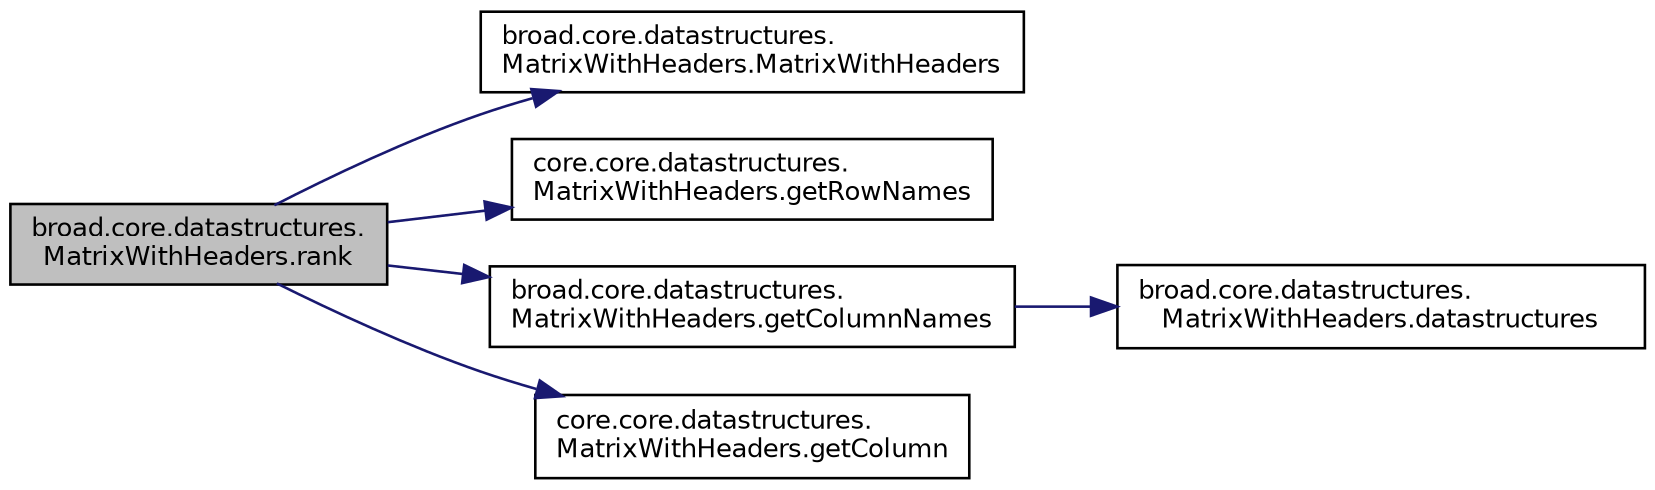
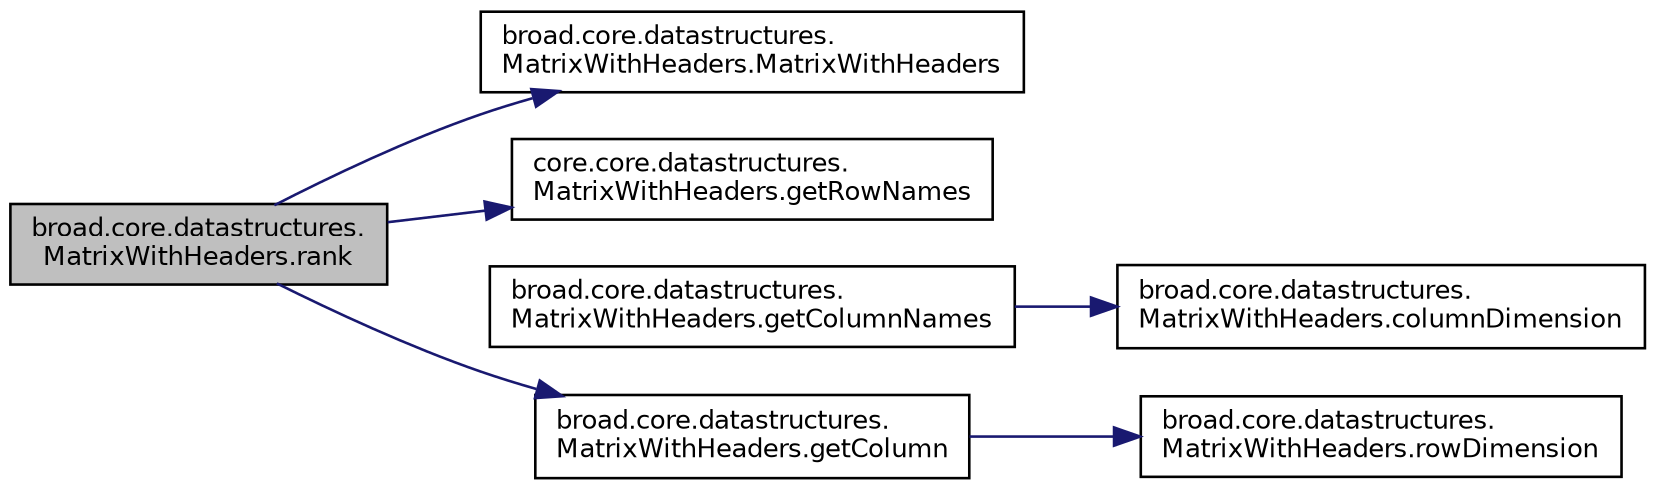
edge "broad.core.datastructures. MatrixWithHeaders.rank" -> "broad.core.datastructures. MatrixWithHeaders.getColumnNames": removed
node "broad.core.datastructures. MatrixWithHeaders.datastructures": label "broad.core.datastructures. MatrixWithHeaders.datastructures" -> "broad.core.datastructures. MatrixWithHeaders.columnDimension"
node "core.core.datastructures. MatrixWithHeaders.getColumn": label "core.core.datastructures. MatrixWithHeaders.getColumn" -> "broad.core.datastructures. MatrixWithHeaders.getColumn"
node "broad.core.datastructures. MatrixWithHeaders.rowDimension": added
